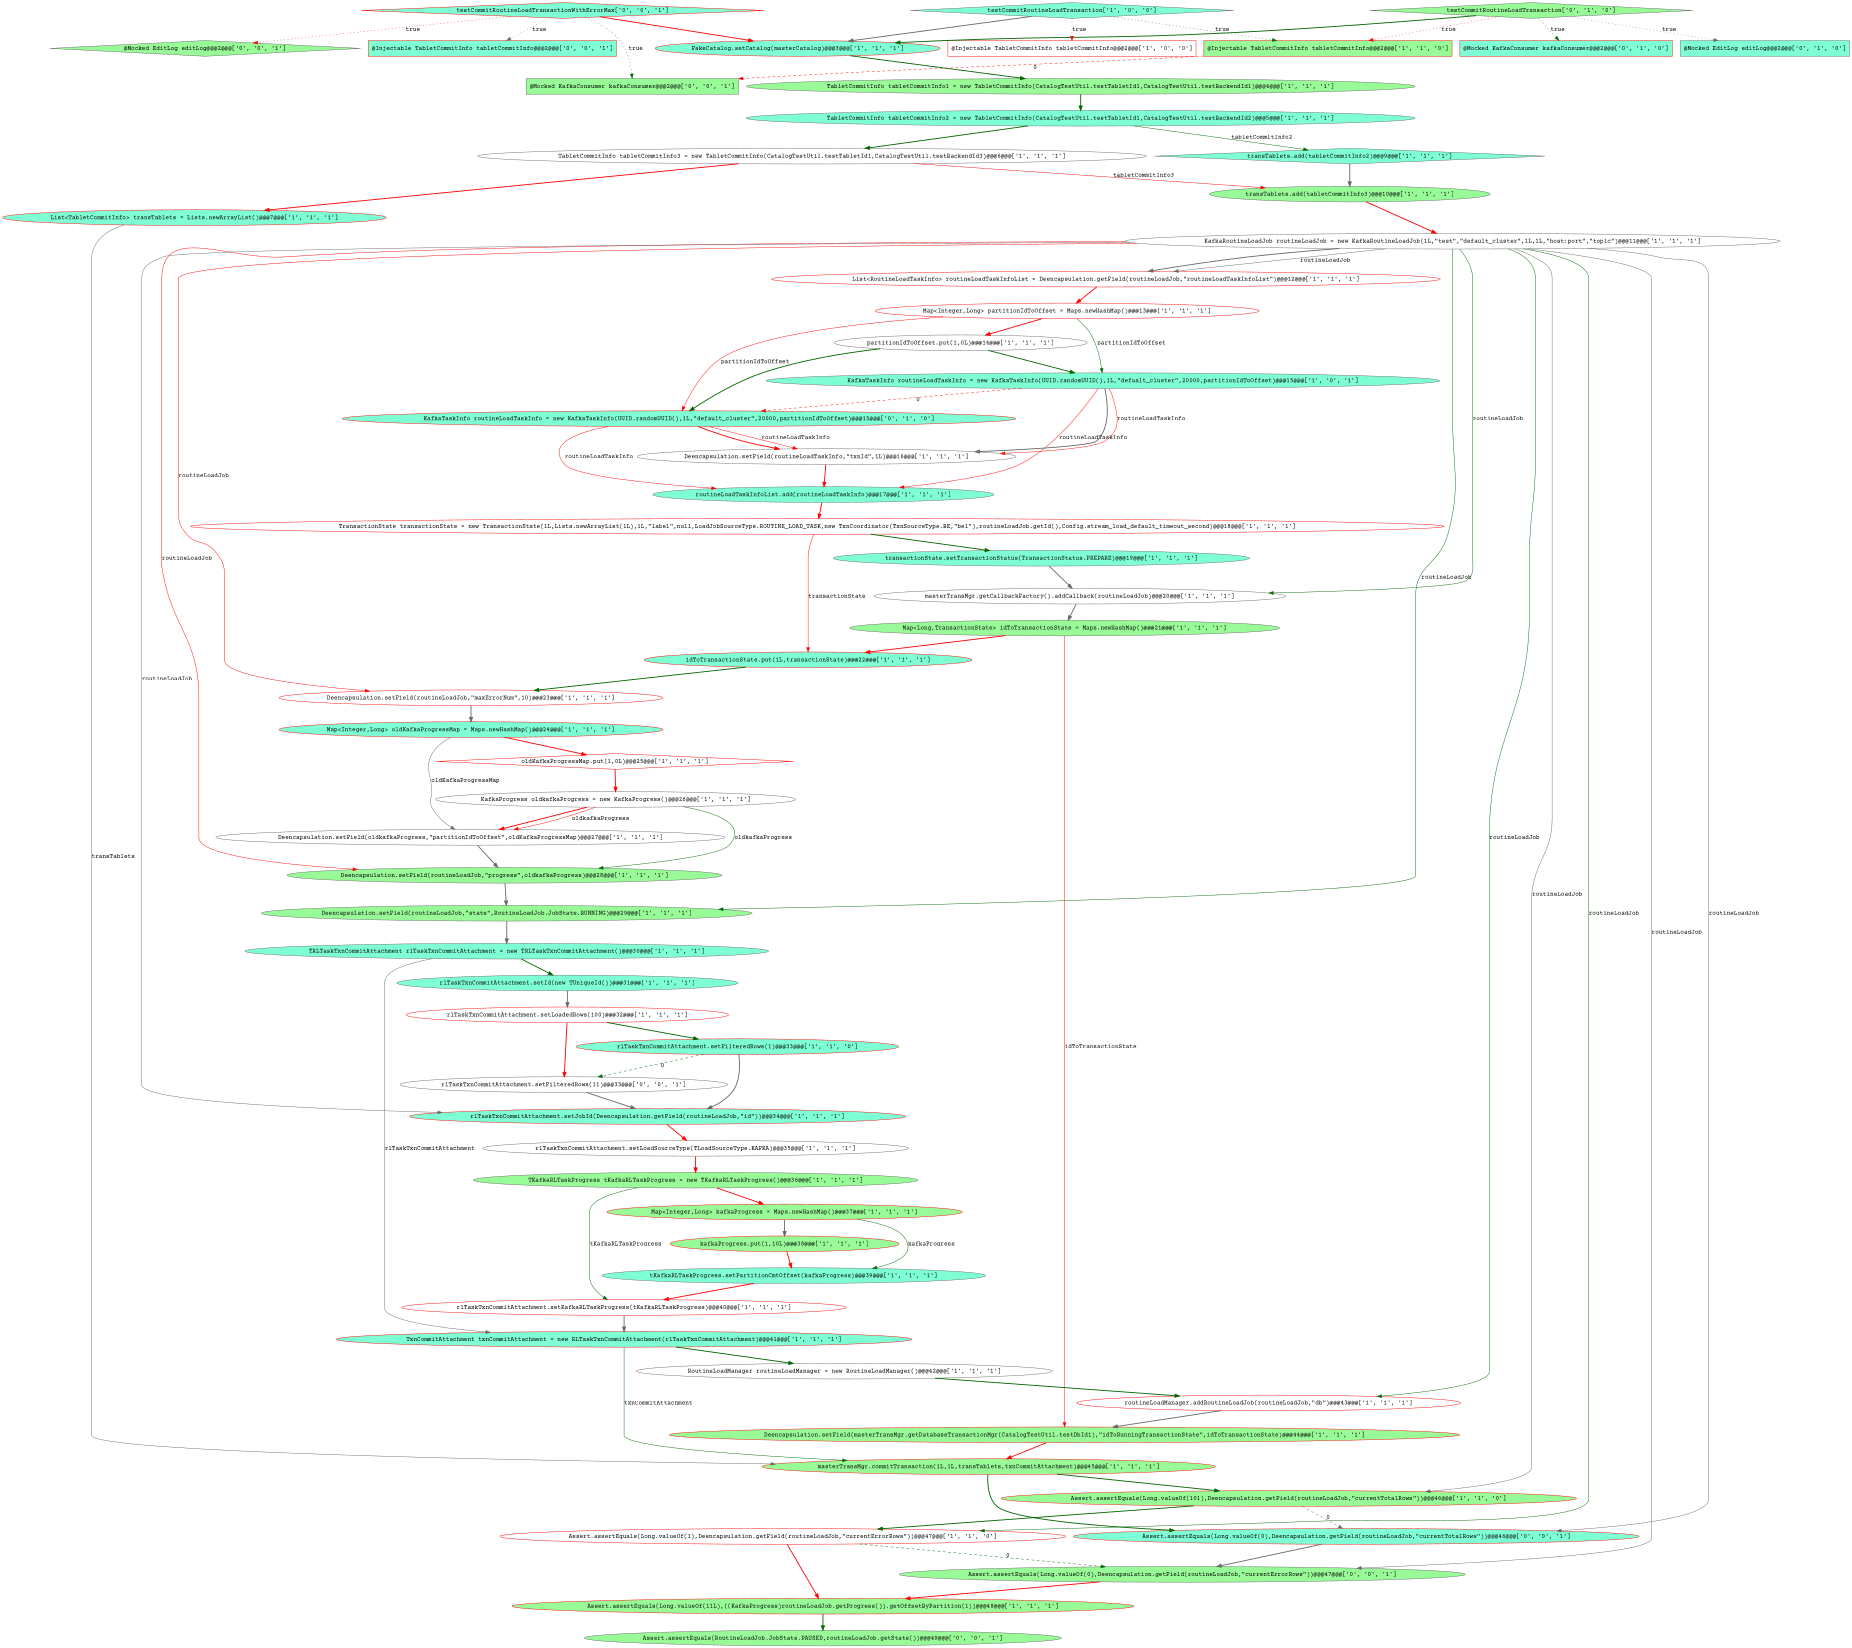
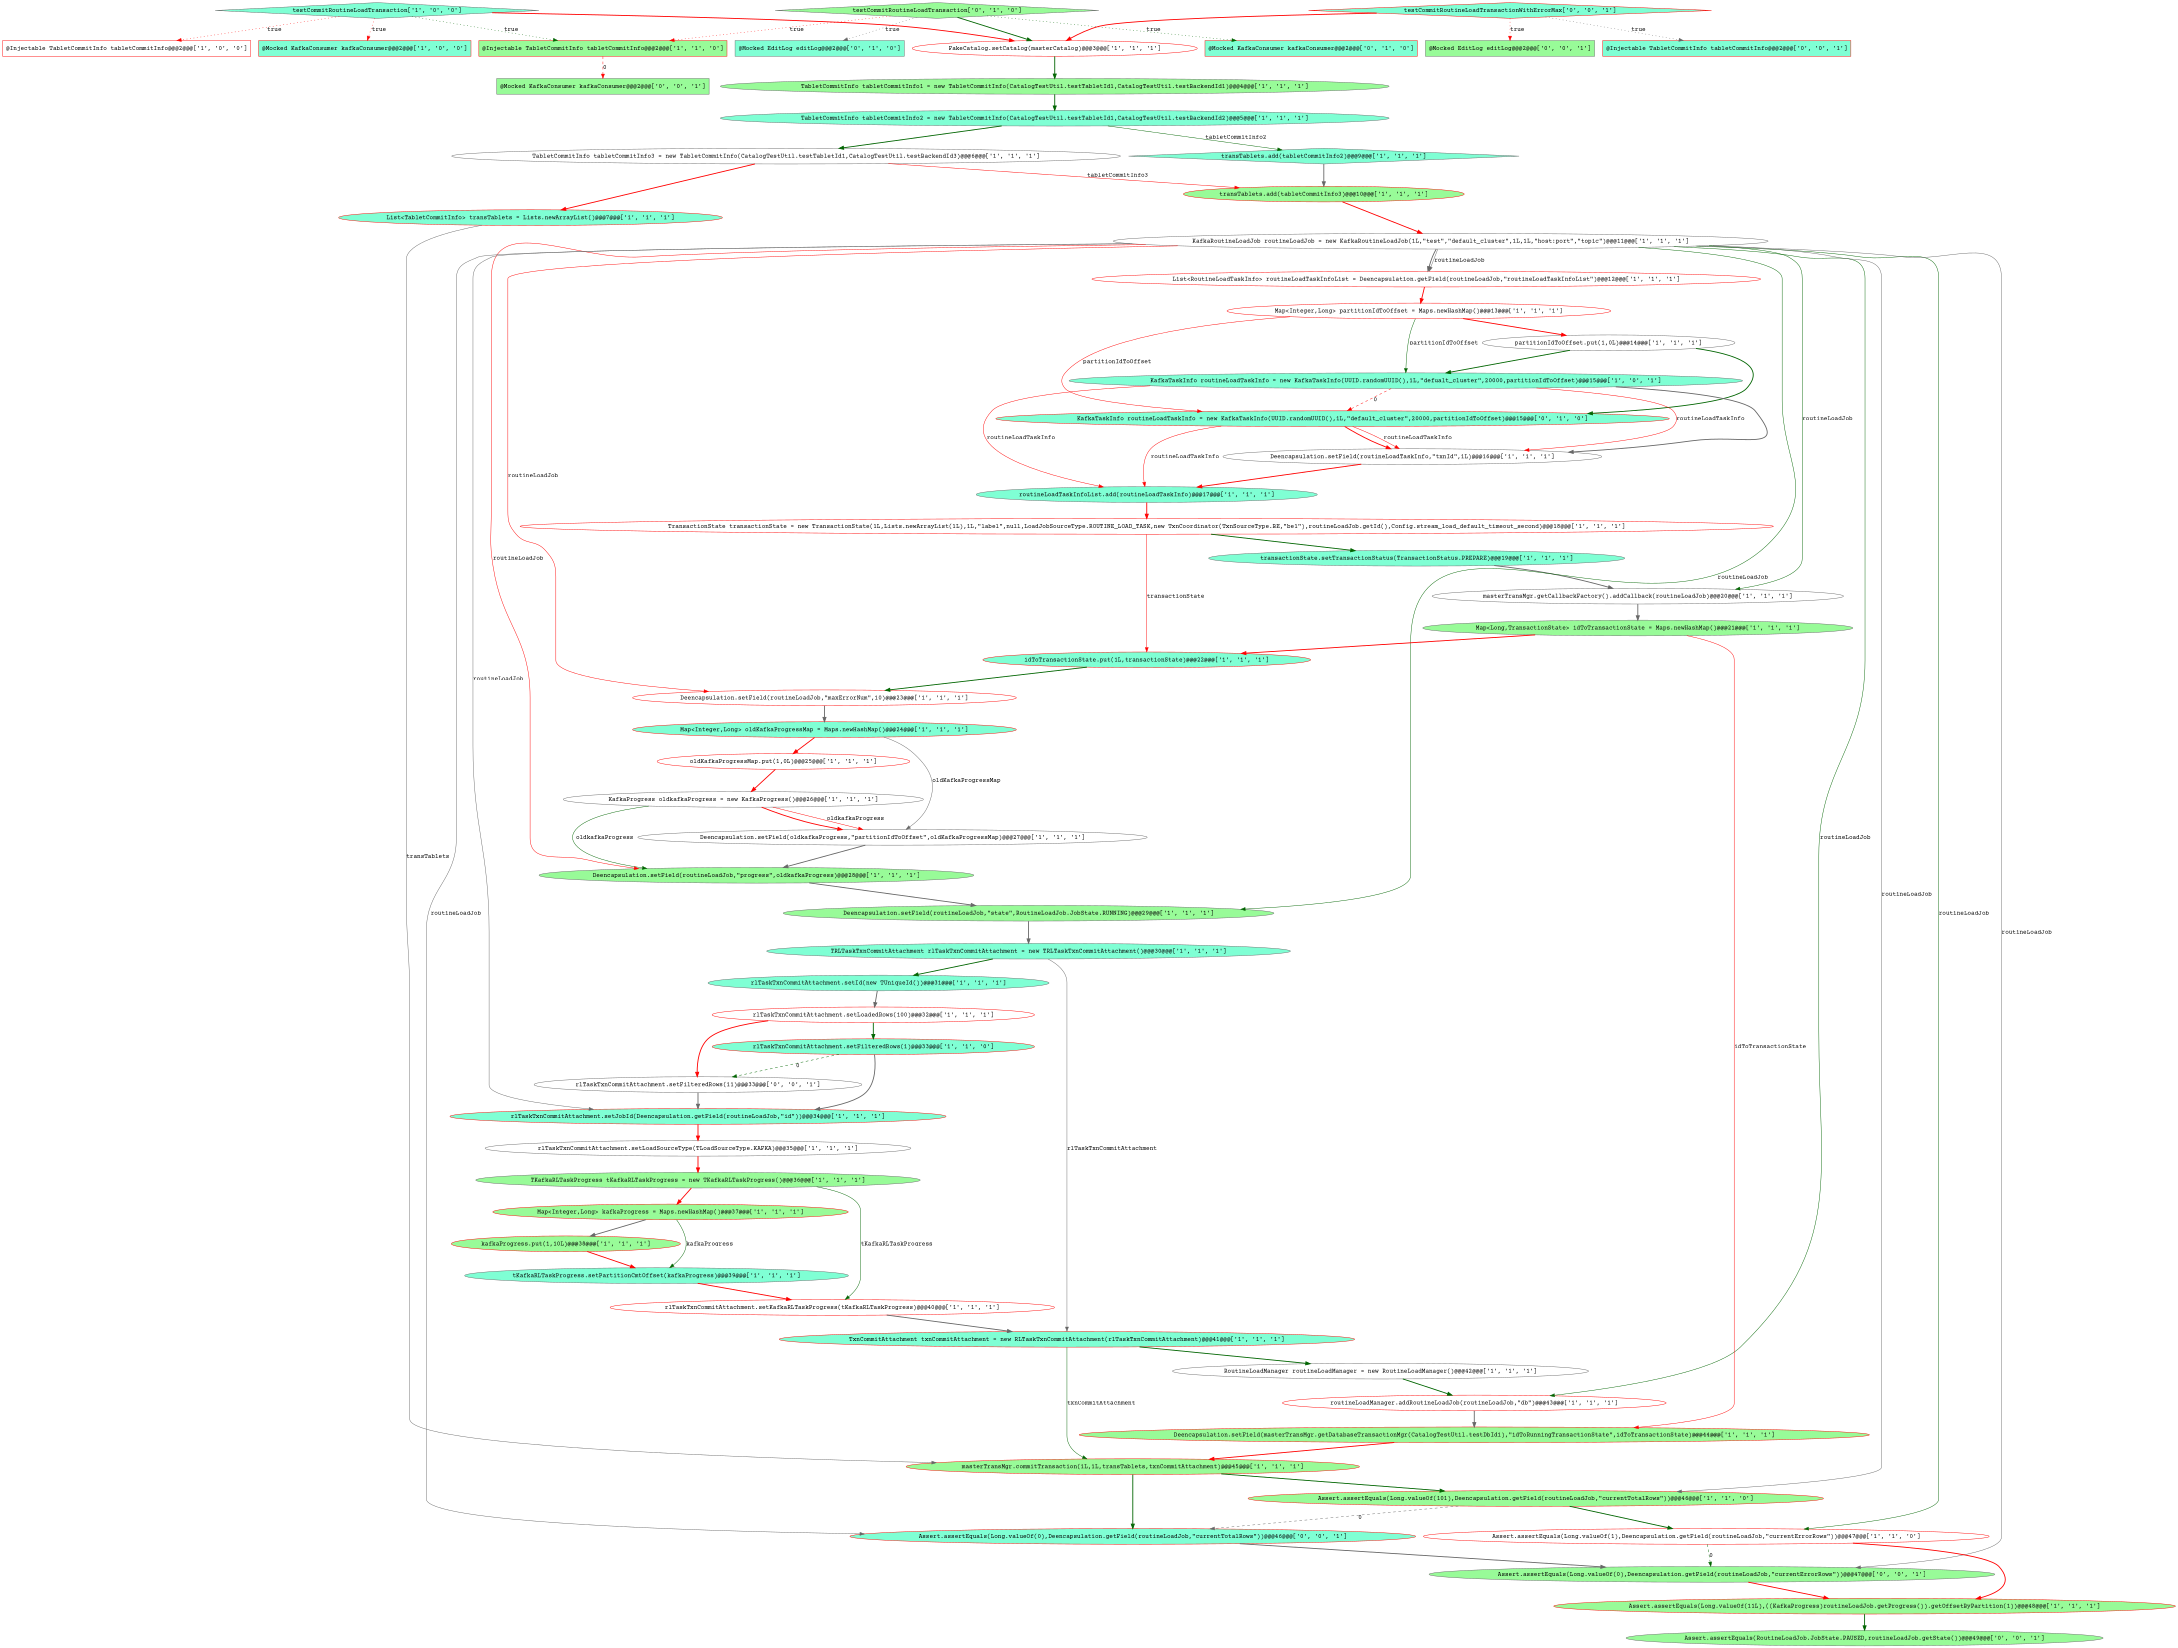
edge "testCommitRoutineLoadTransaction['1', '0', '0']" -> "FakeCatalog.setCatalog(masterCatalog)@@@3@@@['1', '1', '1']": color gray40 -> red
edge "testCommitRoutineLoadTransactionWithErrorMax['0', '0', '1']" -> "@Mocked KafkaConsumer kafkaConsumer@@@2@@@['0', '0', '1']": removed, label "true"
node "@Mocked EditLog editLog@@@2@@@['0', '0', '1']": shape diamond -> box
node "@Mocked KafkaConsumer kafkaConsumer@@@2@@@['1', '0', '0']": added
node "FakeCatalog.setCatalog(masterCatalog)@@@3@@@['1', '1', '1']": fillcolor aquamarine -> white
node "transTablets.add(tabletCommitInfo3)@@@10@@@['1', '1', '1']": color gray40 -> red
node "oldKafkaProgressMap.put(1,0L)@@@25@@@['1', '1', '1']": shape diamond -> ellipse
